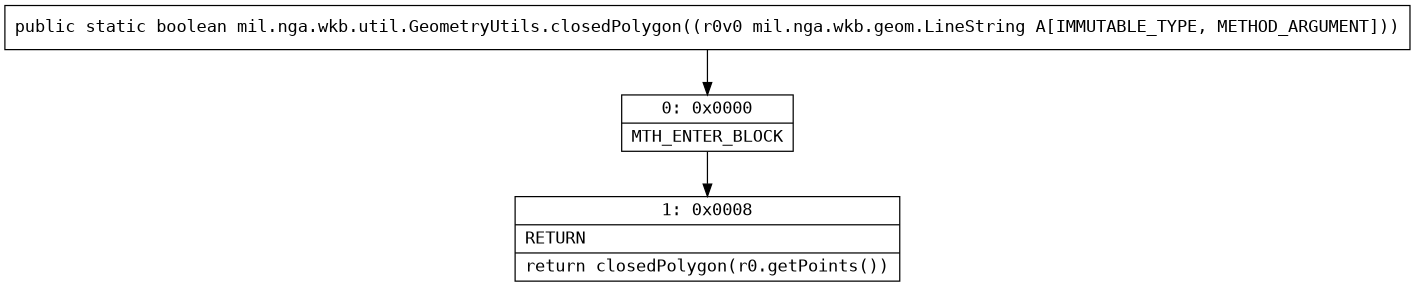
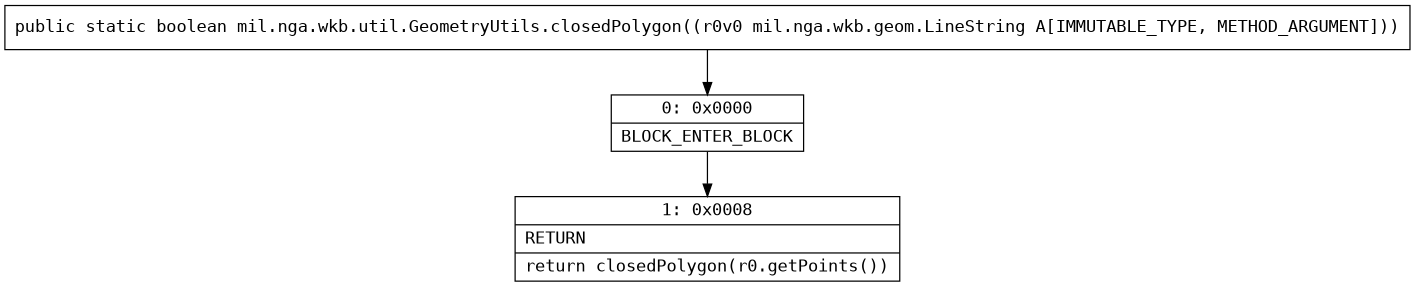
node "0: 0x0000": text "MTH_ENTER_BLOCK" -> "BLOCK_ENTER_BLOCK"
